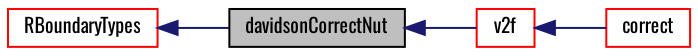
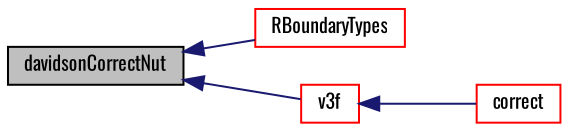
edge "davidsonCorrectNut" -> "RBoundaryTypes": reversed
node "v2f": label "v2f" -> "v3f"
